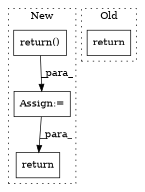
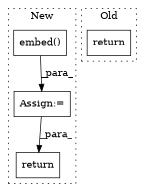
node "return()": label "return()" -> "embed()"
